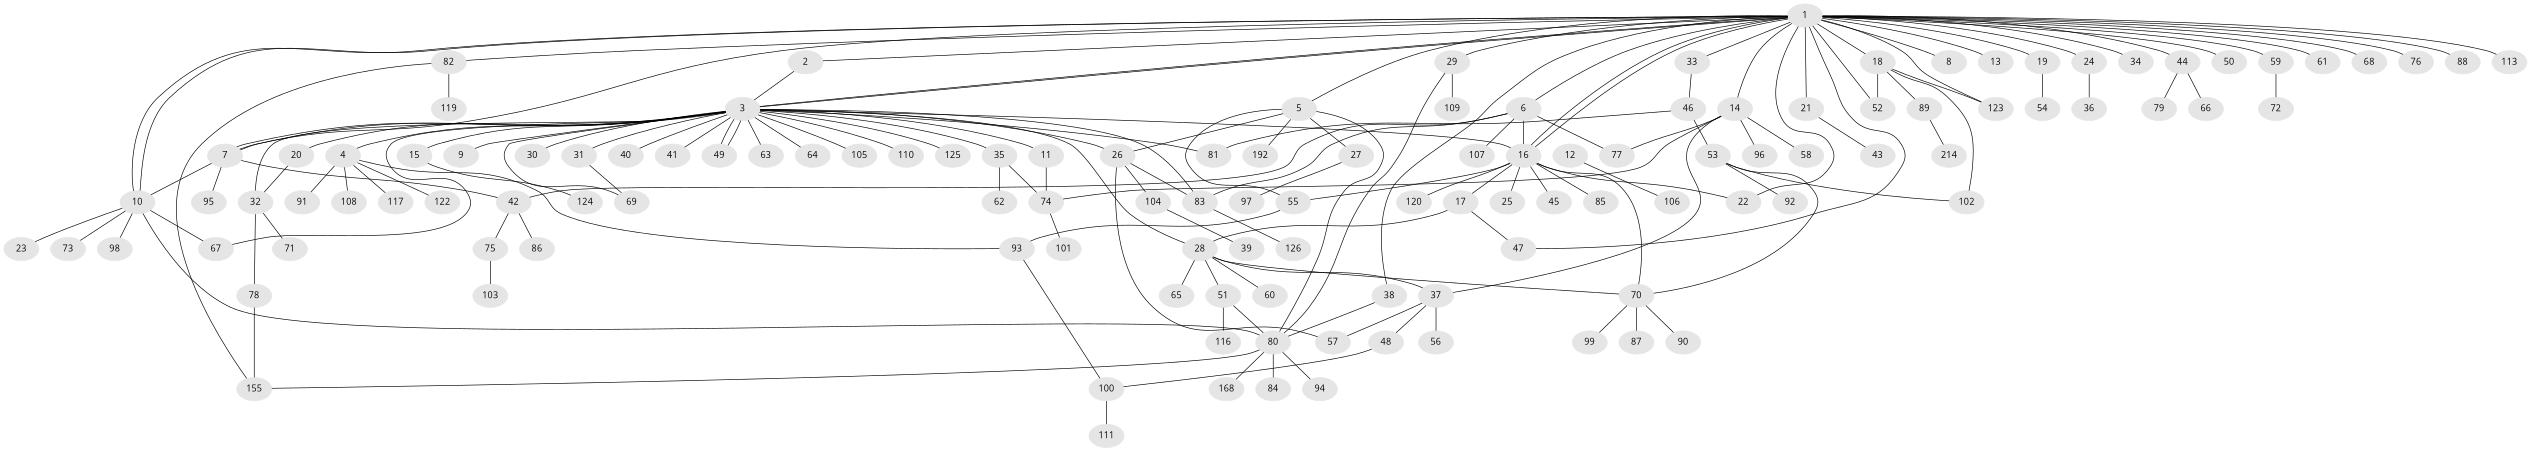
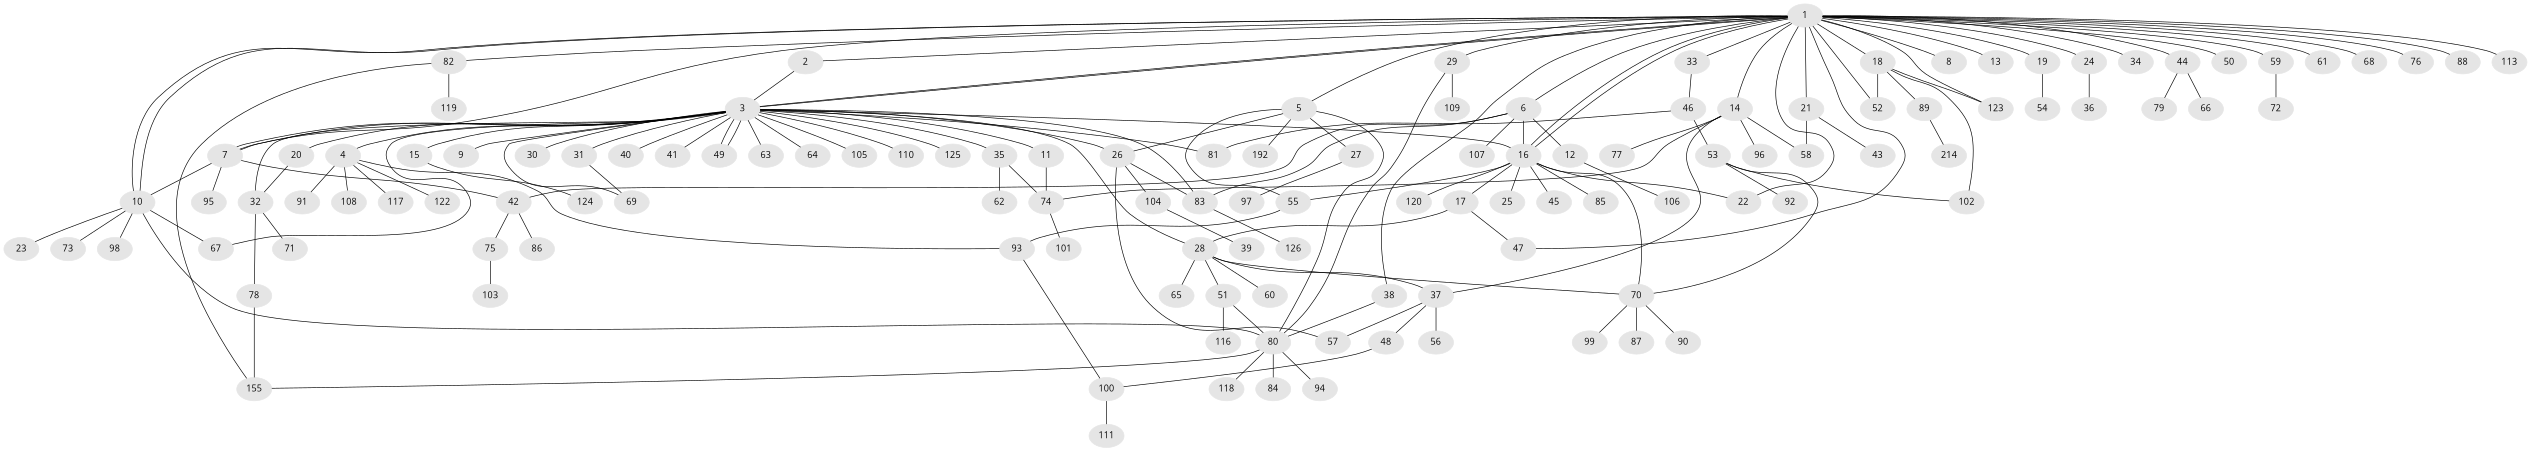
edge "21" -- "58": added
edge "6" -- "77": now "6" -- "12"
node "168": label "168" -> "118"
